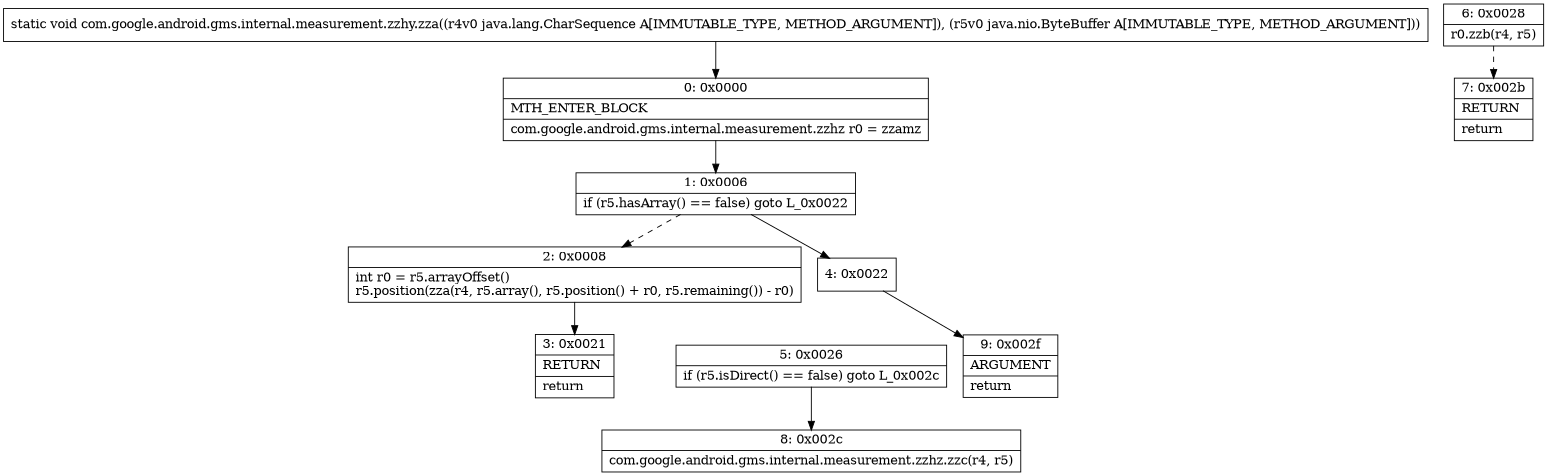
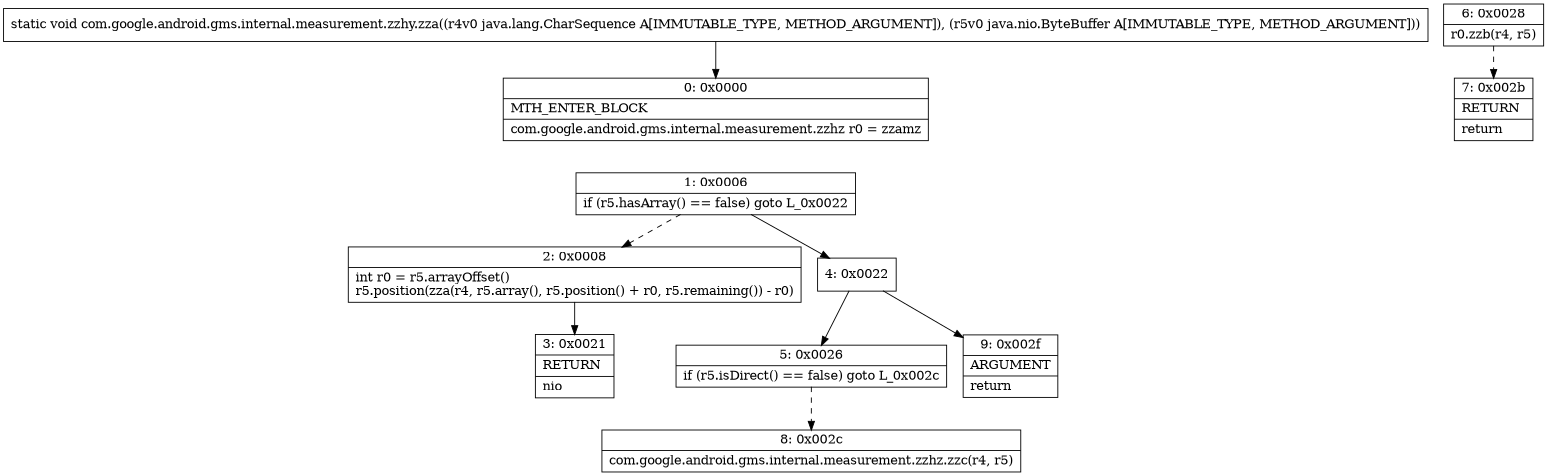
edge "0: 0x0000" -> "1: 0x0006": removed
edge "4: 0x0022" -> "5: 0x0026": added
node "3: 0x0021": text "return" -> "nio"
edge "5: 0x0026" -> "8: 0x002c": style solid -> dashed
